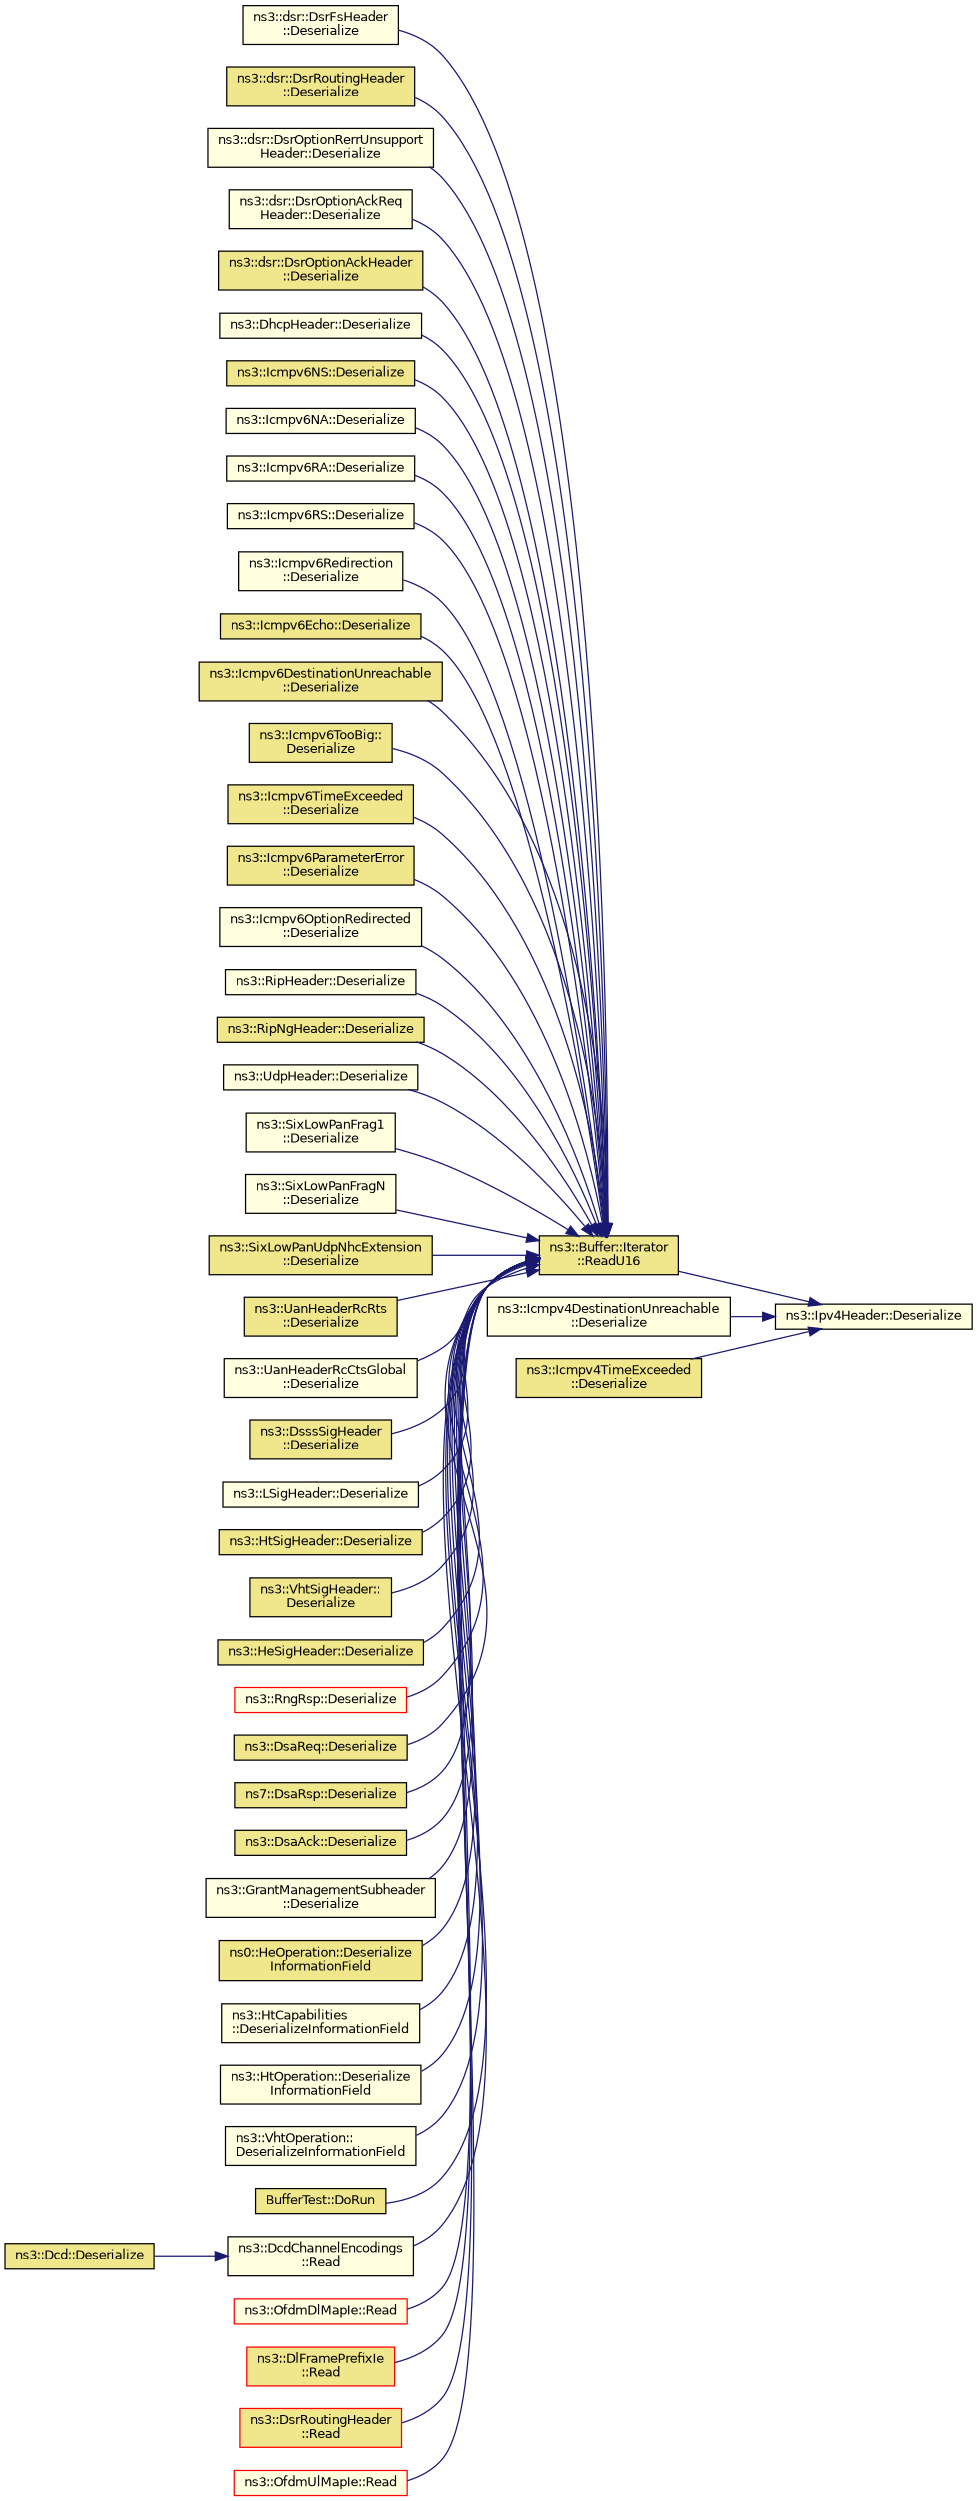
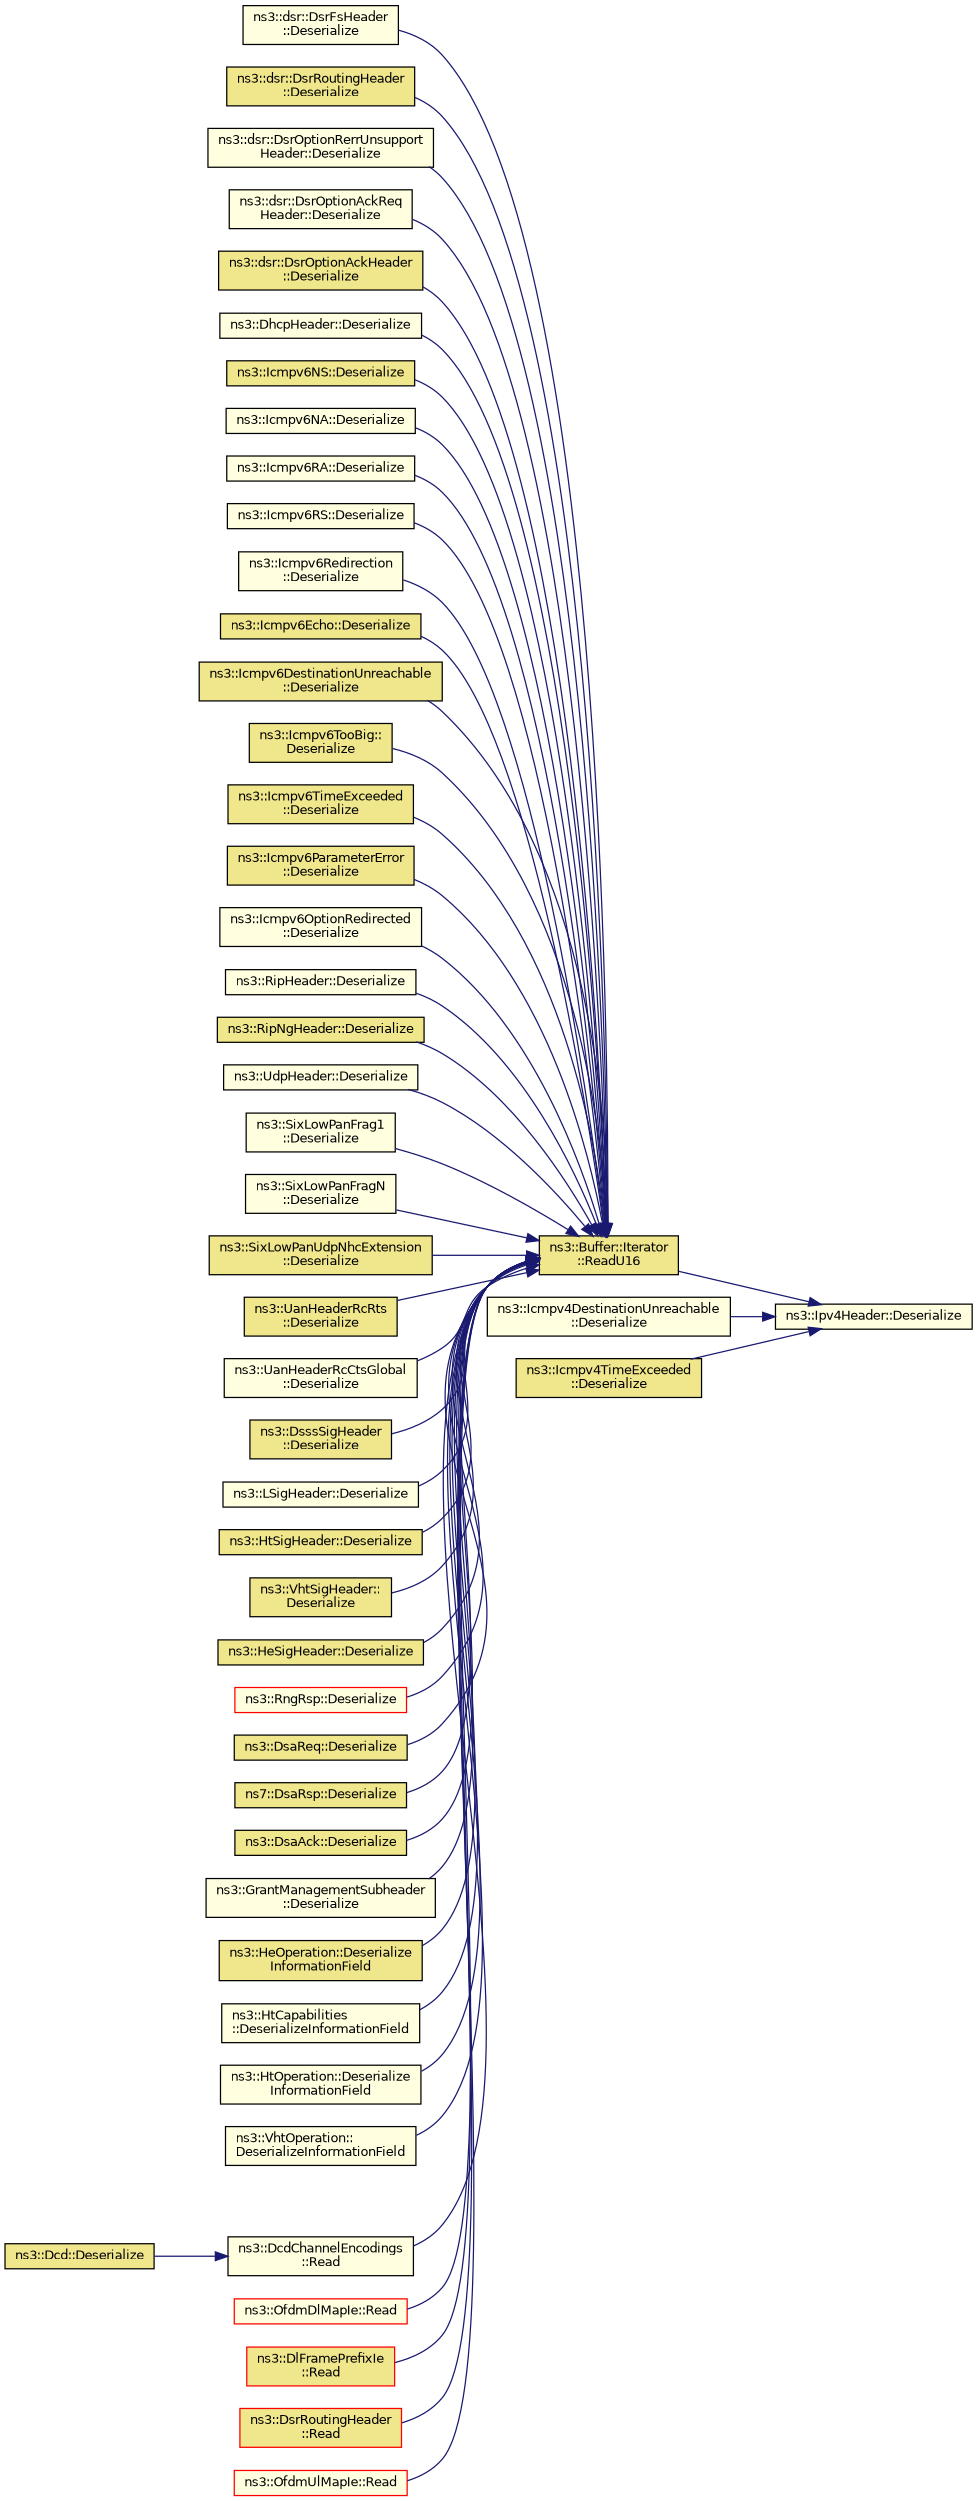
node "ns0::HeOperation::Deserialize InformationField": label "ns0::HeOperation::Deserialize InformationField" -> "ns3::HeOperation::Deserialize InformationField"
node "BufferTest::DoRun": removed
